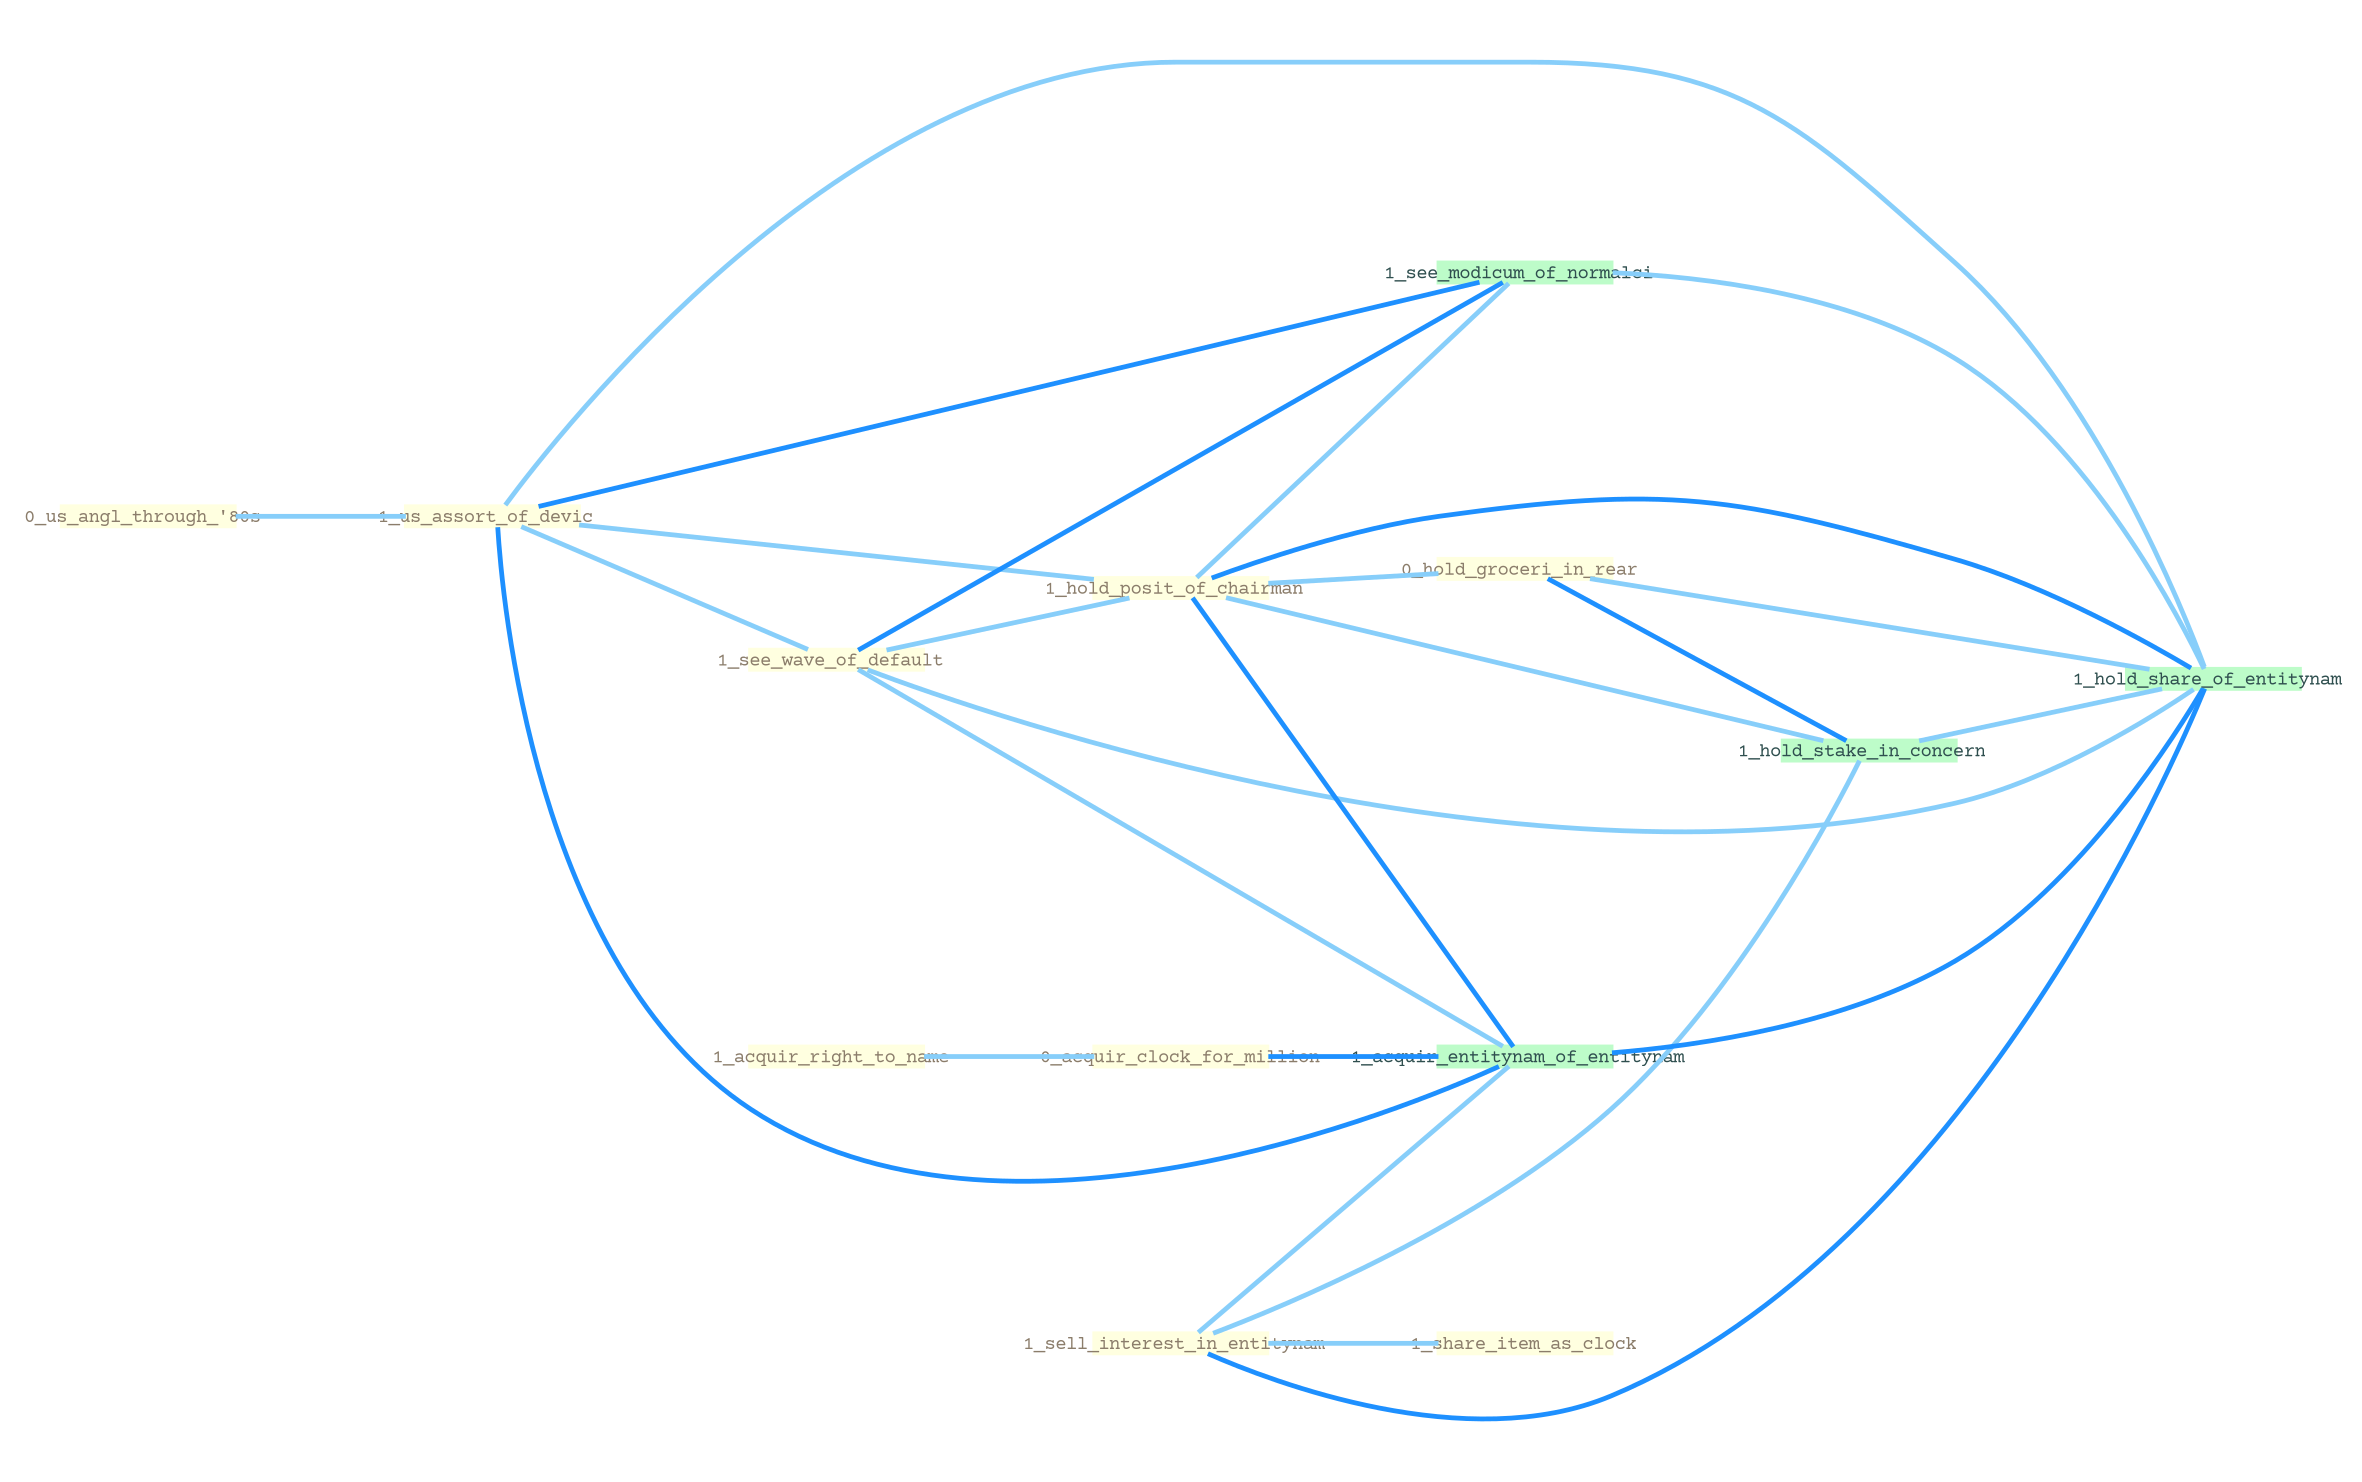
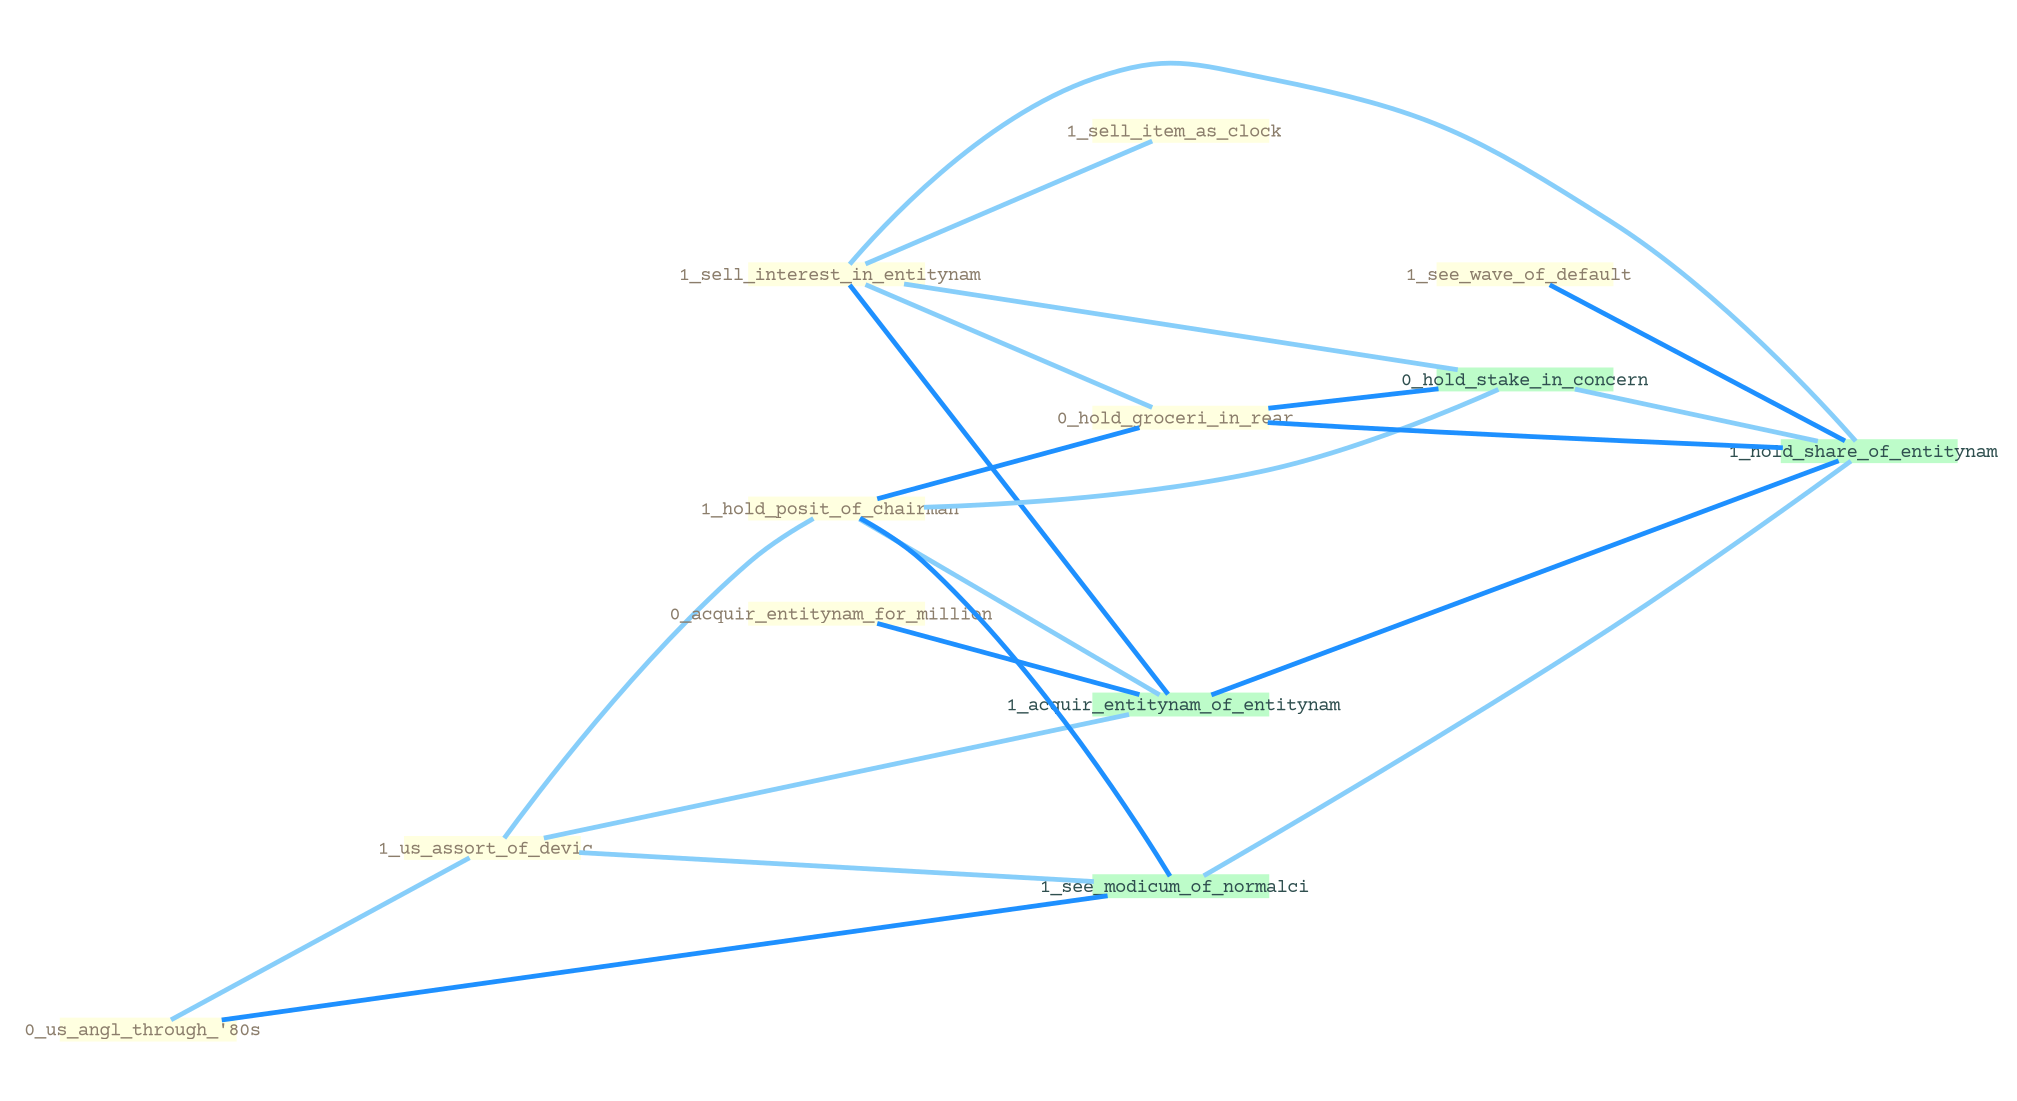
edge "1_us_assort_of_devic" -- "1_hold_share_of_entitynam": removed
edge "1_sell_interest_in_entitynam" -- "0_hold_groceri_in_rear": added
edge "1_see_modicum_of_normalci" -- "1_us_assort_of_devic": color #1e90ff -> #87cefa
edge "1_see_modicum_of_normalci" -- "1_hold_posit_of_chairman": color #87cefa -> #1e90ff
edge "1_see_modicum_of_normalci" -- "1_see_wave_of_default": now "1_see_modicum_of_normalci" -- "0_us_angl_through_'80s"
edge "1_hold_posit_of_chairman" -- "1_hold_share_of_entitynam": removed
edge "0_hold_groceri_in_rear" -- "1_hold_posit_of_chairman": color #87cefa -> #1e90ff
edge "1_us_assort_of_devic" -- "1_see_wave_of_default": removed
edge "1_hold_posit_of_chairman" -- "1_see_wave_of_default": removed
edge "0_hold_groceri_in_rear" -- "1_hold_share_of_entitynam": color #87cefa -> #1e90ff
node "1_hold_stake_in_concern": label "1_hold_stake_in_concern" -> "0_hold_stake_in_concern"
edge "1_see_wave_of_default" -- "1_hold_share_of_entitynam": color #87cefa -> #1e90ff
edge "1_hold_posit_of_chairman" -- "1_acquir_entitynam_of_entitynam": color #1e90ff -> #87cefa
edge "1_see_wave_of_default" -- "1_acquir_entitynam_of_entitynam": removed
node "1_acquir_right_to_name": removed
node "0_acquir_clock_for_million": label "0_acquir_clock_for_million" -> "0_acquir_entitynam_for_million"
edge "1_us_assort_of_devic" -- "1_acquir_entitynam_of_entitynam": color #1e90ff -> #87cefa
edge "1_acquir_entitynam_of_entitynam" -- "1_sell_interest_in_entitynam": color #87cefa -> #1e90ff
edge "1_hold_share_of_entitynam" -- "1_sell_interest_in_entitynam": color #1e90ff -> #87cefa
node "1_share_item_as_clock": label "1_share_item_as_clock" -> "1_sell_item_as_clock"
